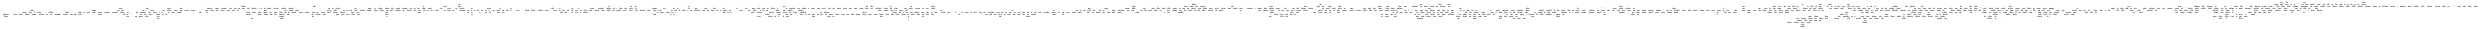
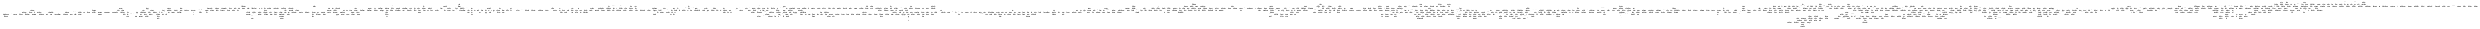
node "motion planning": added
